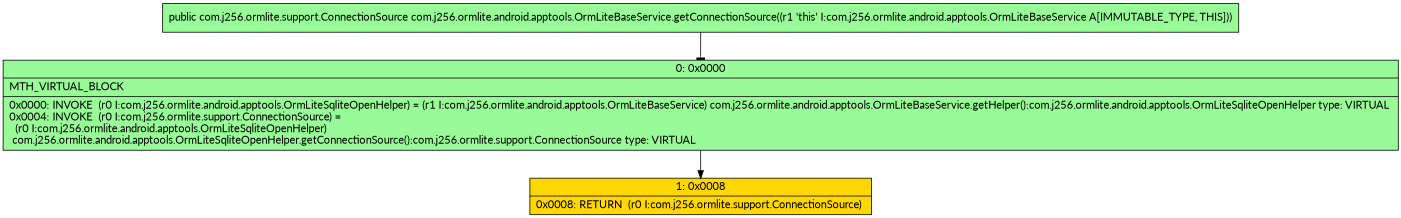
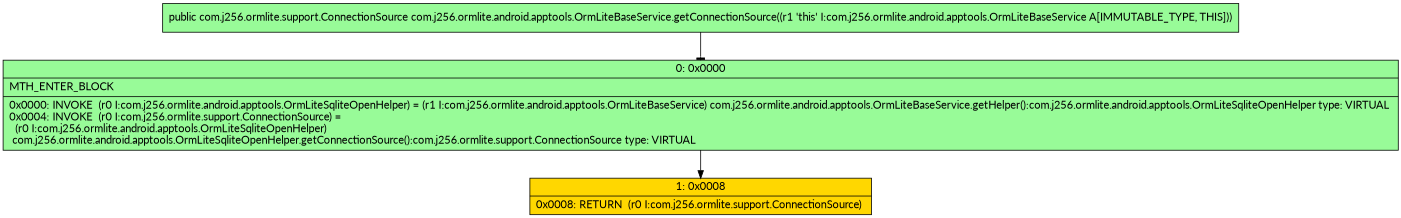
node "0: 0x0000": text "MTH_VIRTUAL_BLOCK" -> "MTH_ENTER_BLOCK"
